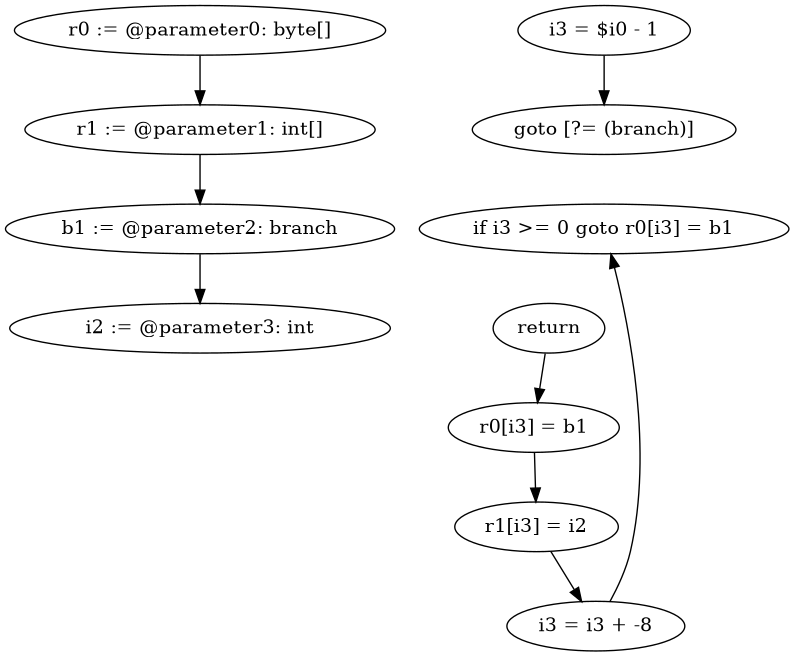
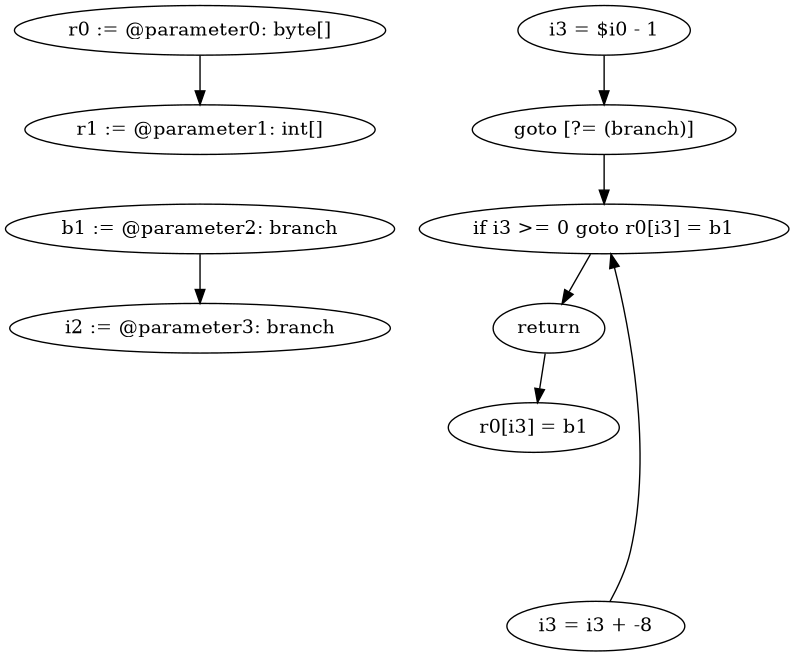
edge "r1 := @parameter1: int[]" -> "b1 := @parameter2: branch": removed
edge "goto [?= (branch)]" -> "if i3 >= 0 goto r0[i3] = b1": added
edge "if i3 >= 0 goto r0[i3] = b1" -> "return": added
node "i2 := @parameter3: int": label "i2 := @parameter3: int" -> "i2 := @parameter3: branch"
node "r1[i3] = i2": removed
